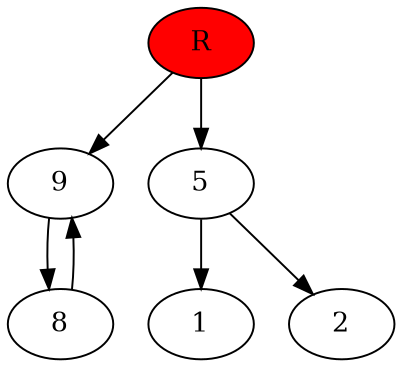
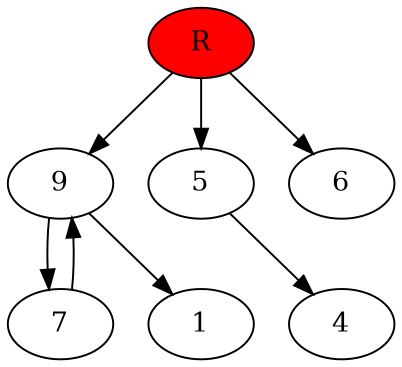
node "6": added
edge "5" -> "1": now "9" -> "1"
node "8": label "8" -> "7"
node "2": label "2" -> "4"
